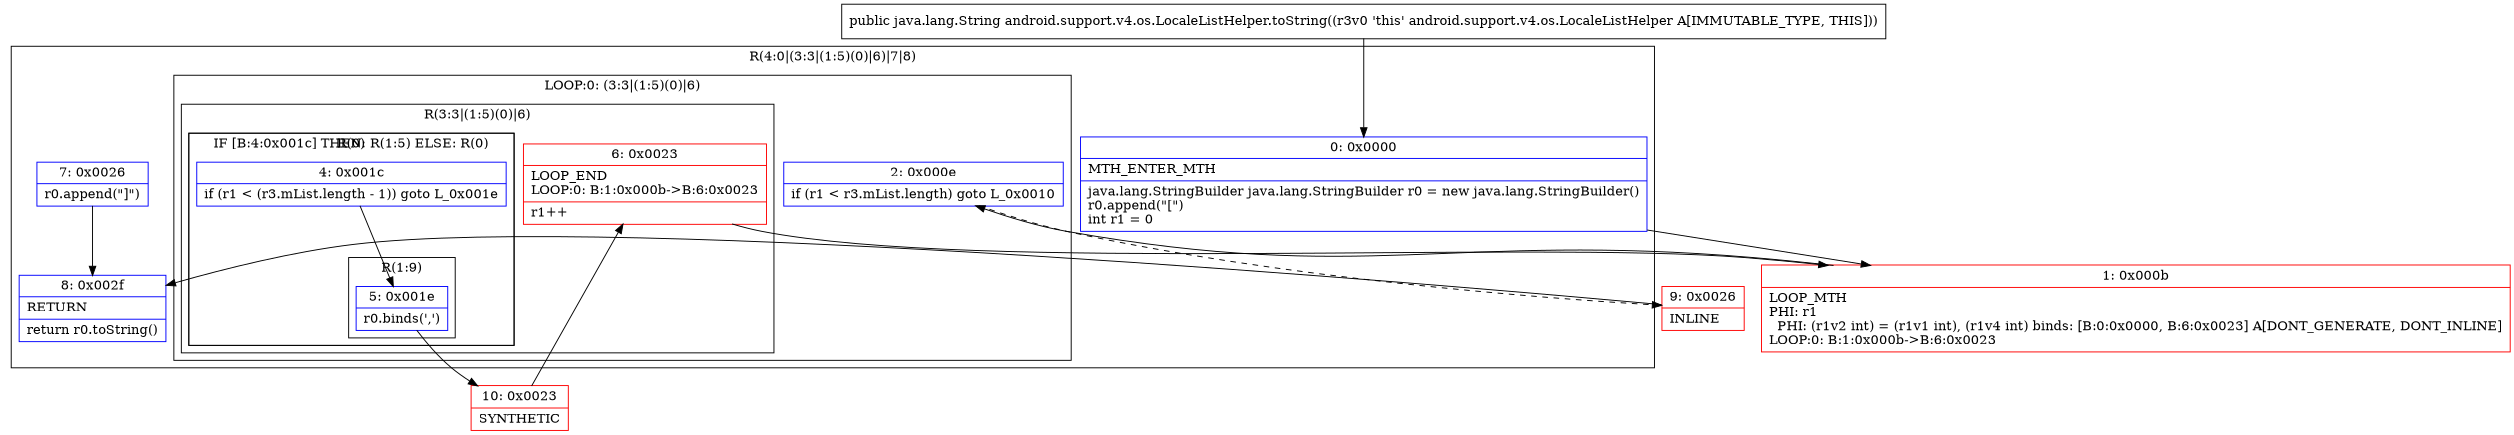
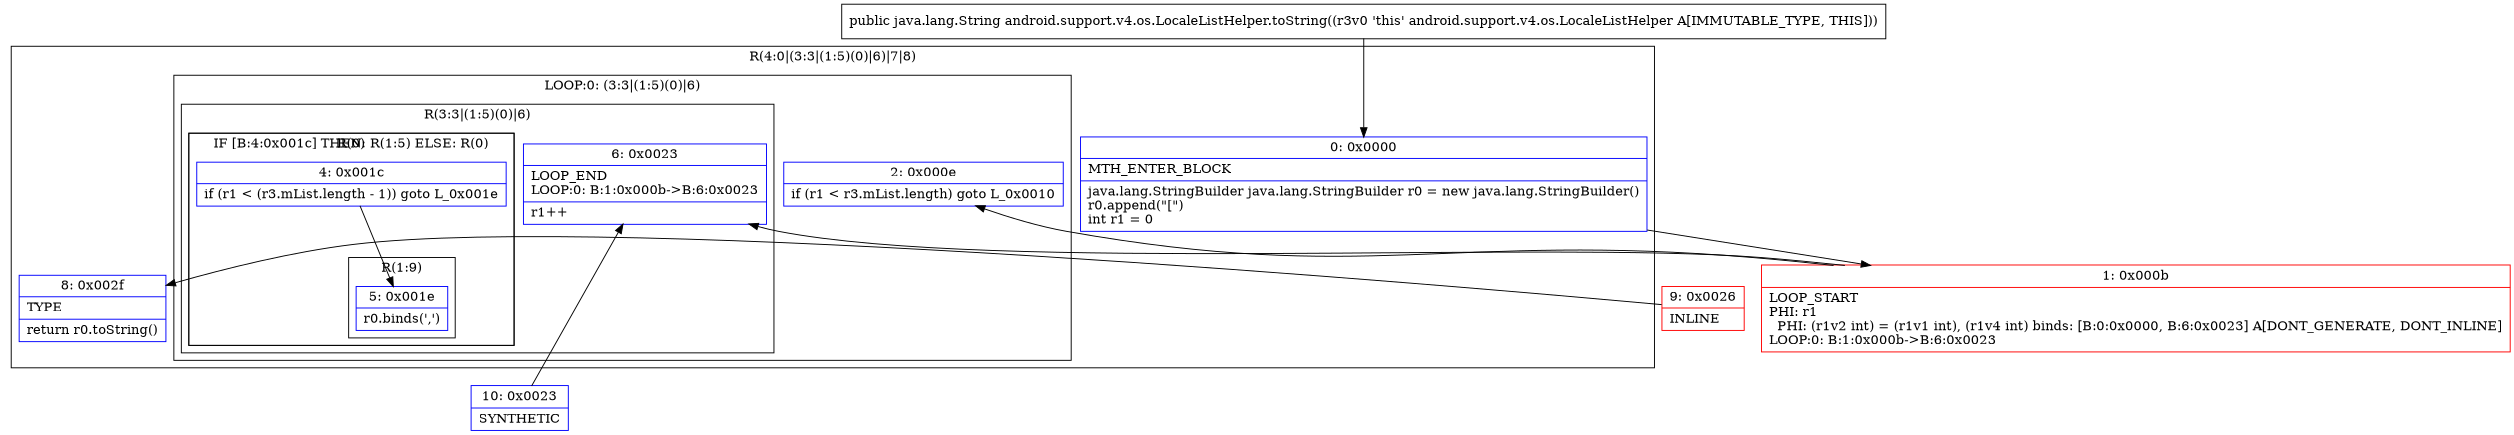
node "0: 0x0000": text "MTH_ENTER_MTH" -> "MTH_ENTER_BLOCK"
node "7: 0x0026": removed
node "6: 0x0023": color red -> blue
edge "6: 0x0023" -> "1: 0x000b": reversed
edge "2: 0x000e" -> "9: 0x0026": removed
node "1: 0x000b": text "LOOP_MTH" -> "LOOP_START"
node "8: 0x002f": text "RETURN" -> "TYPE"
edge "5: 0x001e" -> "10: 0x0023": removed
node "10: 0x0023": color red -> blue
